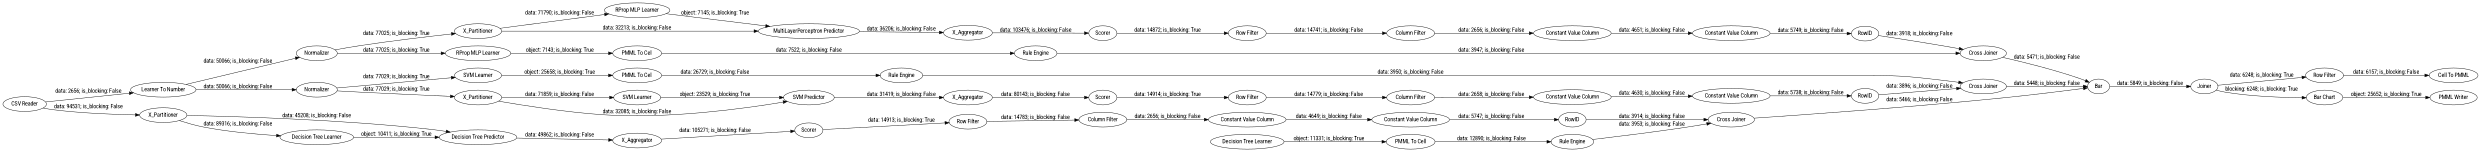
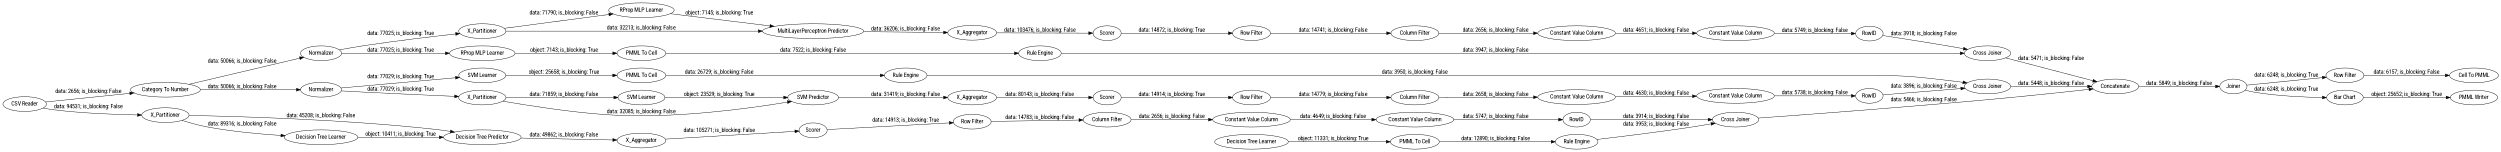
node "Bar": label "Bar" -> "Concatenate"
edge "Joiner" -> "Bar Chart": label "blocking: 6248; is_blocking: True" -> "data: 6248; is_blocking: True"
node "Learner To Number": label "Learner To Number" -> "Category To Number"
